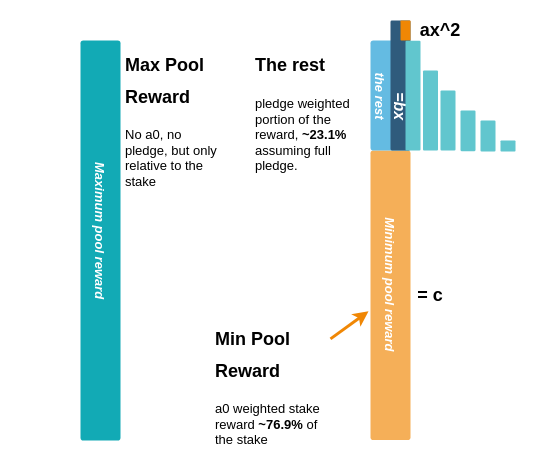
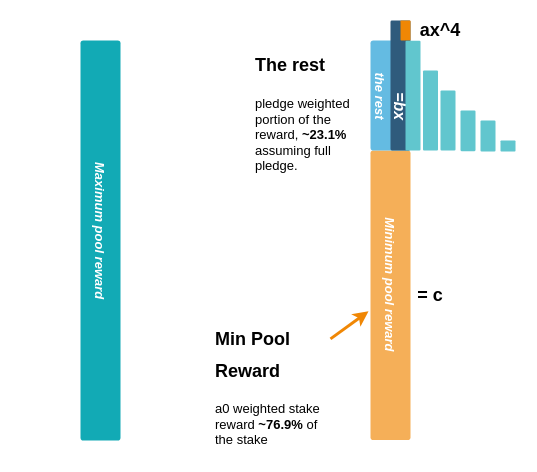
node "ax^2": label "ax^2" -> "ax^4"
node "Max Pool RewardNo a0, no pledge, but only relative to the stake": removed
